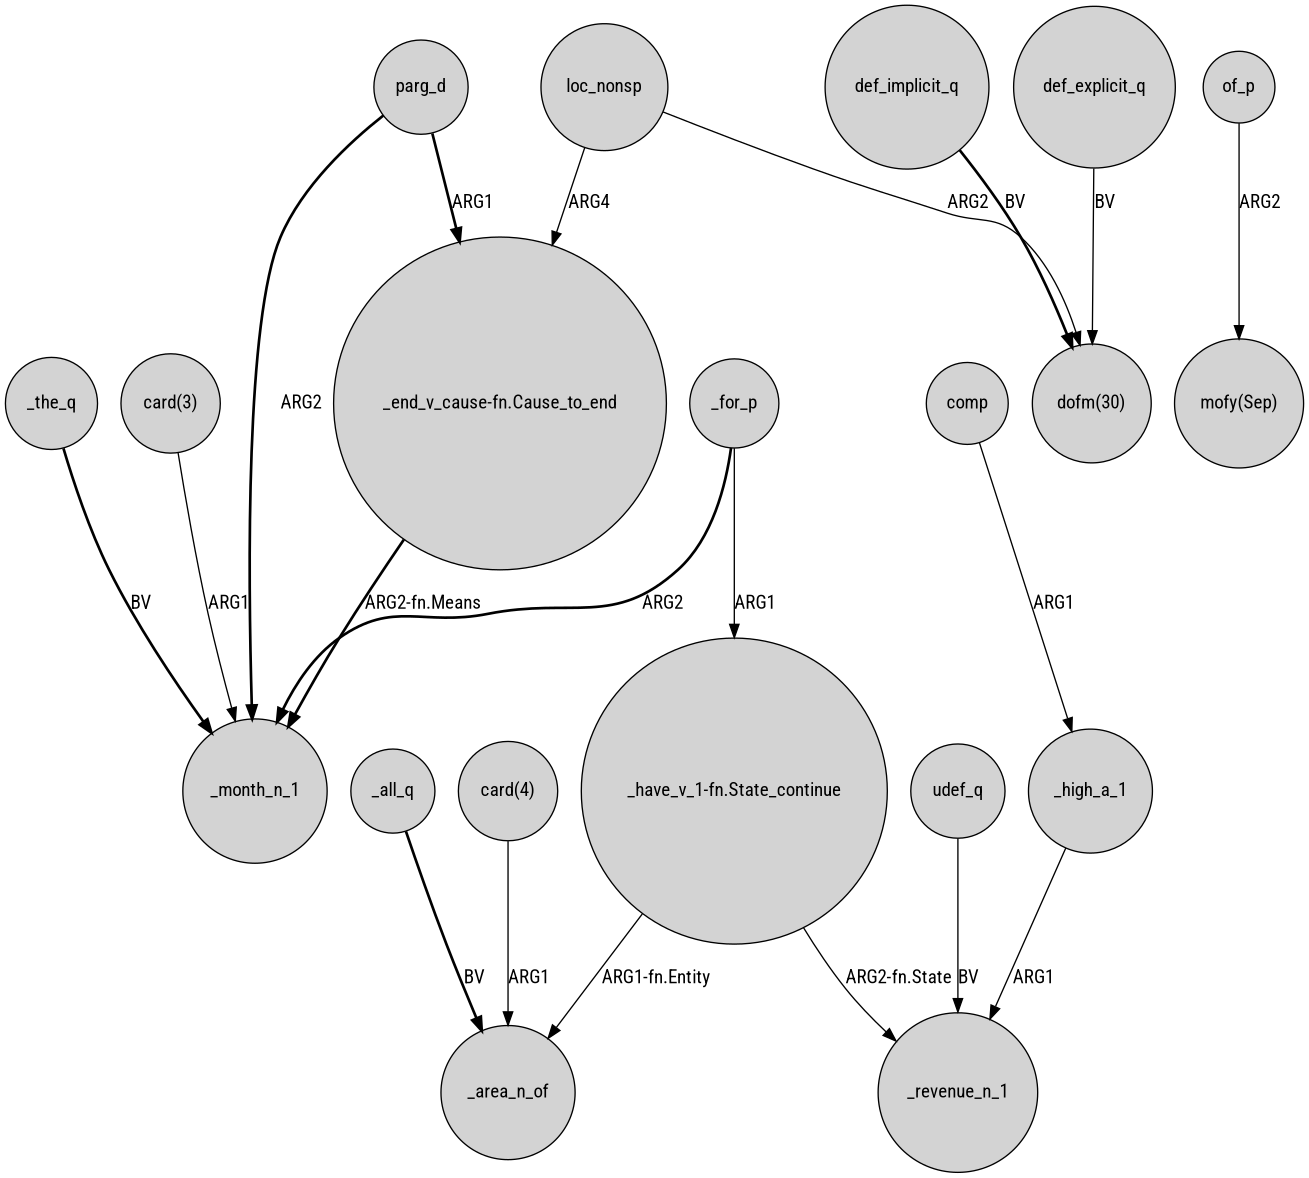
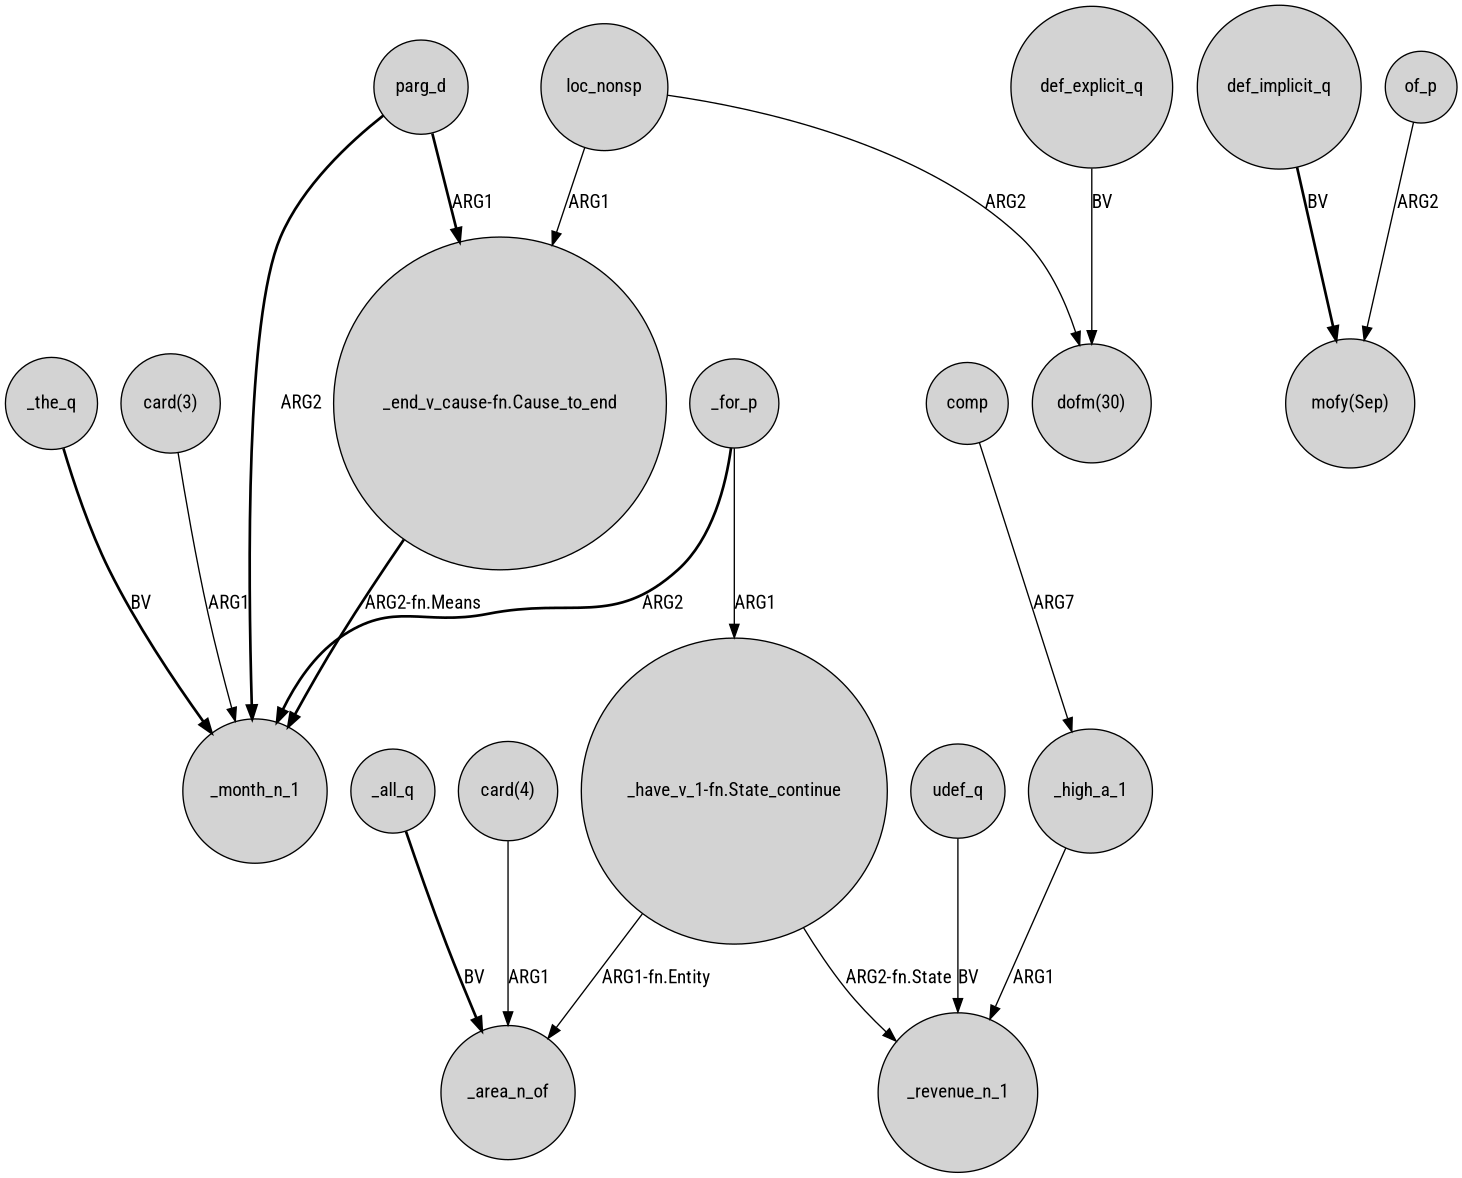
edge "loc_nonsp" -> "_end_v_cause-fn.Cause_to_end": label "ARG4" -> "ARG1"
edge "def_implicit_q" -> "dofm(30)": now "def_implicit_q" -> "mofy(Sep)"
edge "comp" -> "_high_a_1": label "ARG1" -> "ARG7"
